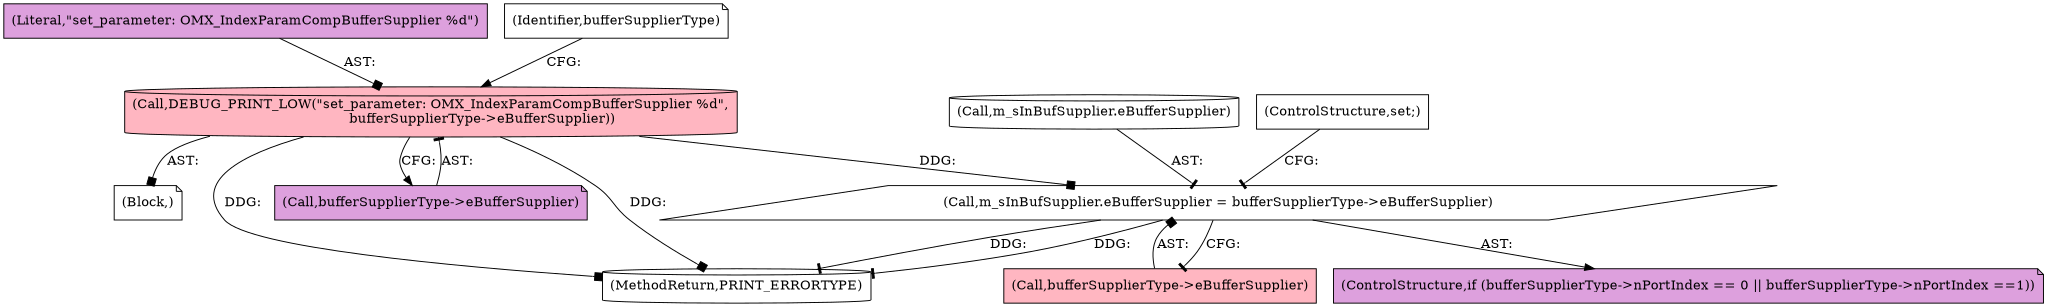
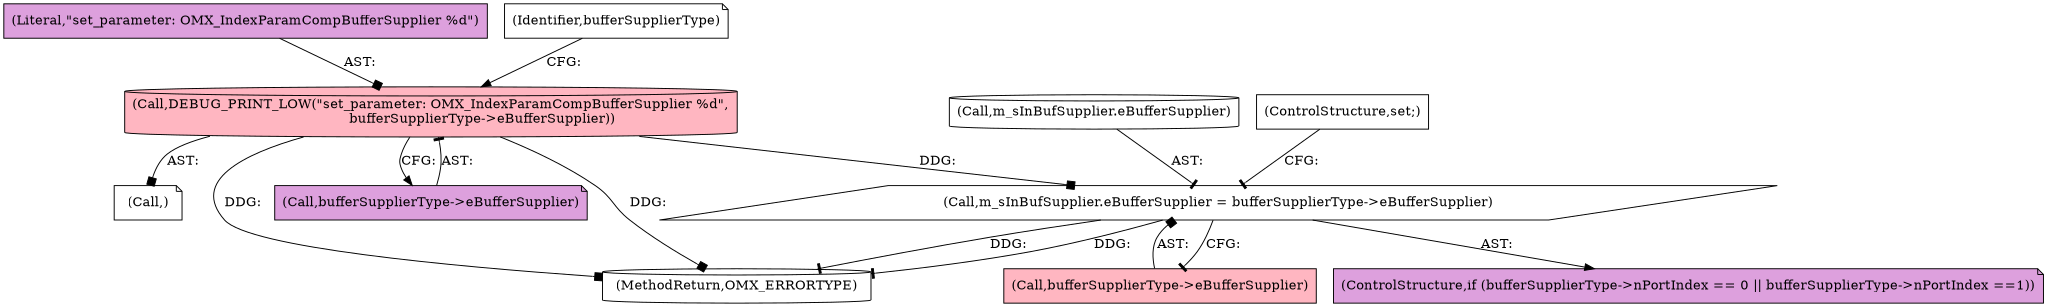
node "(Block,)": label "(Block,)" -> "(Call,)"
node "(MethodReturn,PRINT_ERRORTYPE)": label "(MethodReturn,PRINT_ERRORTYPE)" -> "(MethodReturn,OMX_ERRORTYPE)"
